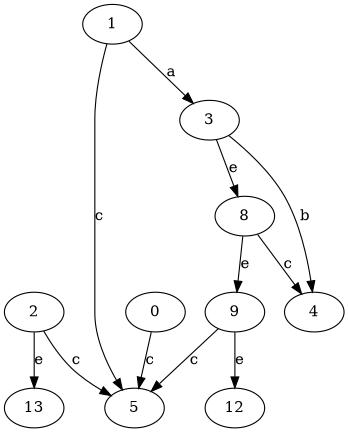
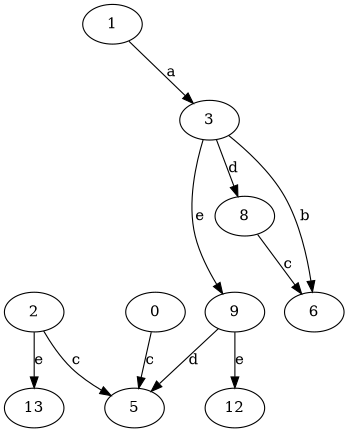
edge "3" -> "8": label "e" -> "d"
edge "1" -> "5": removed, label "c"
edge "8" -> "9": now "3" -> "9"
node "4": label "4" -> "6"
edge "9" -> "5": label "c" -> "d"
